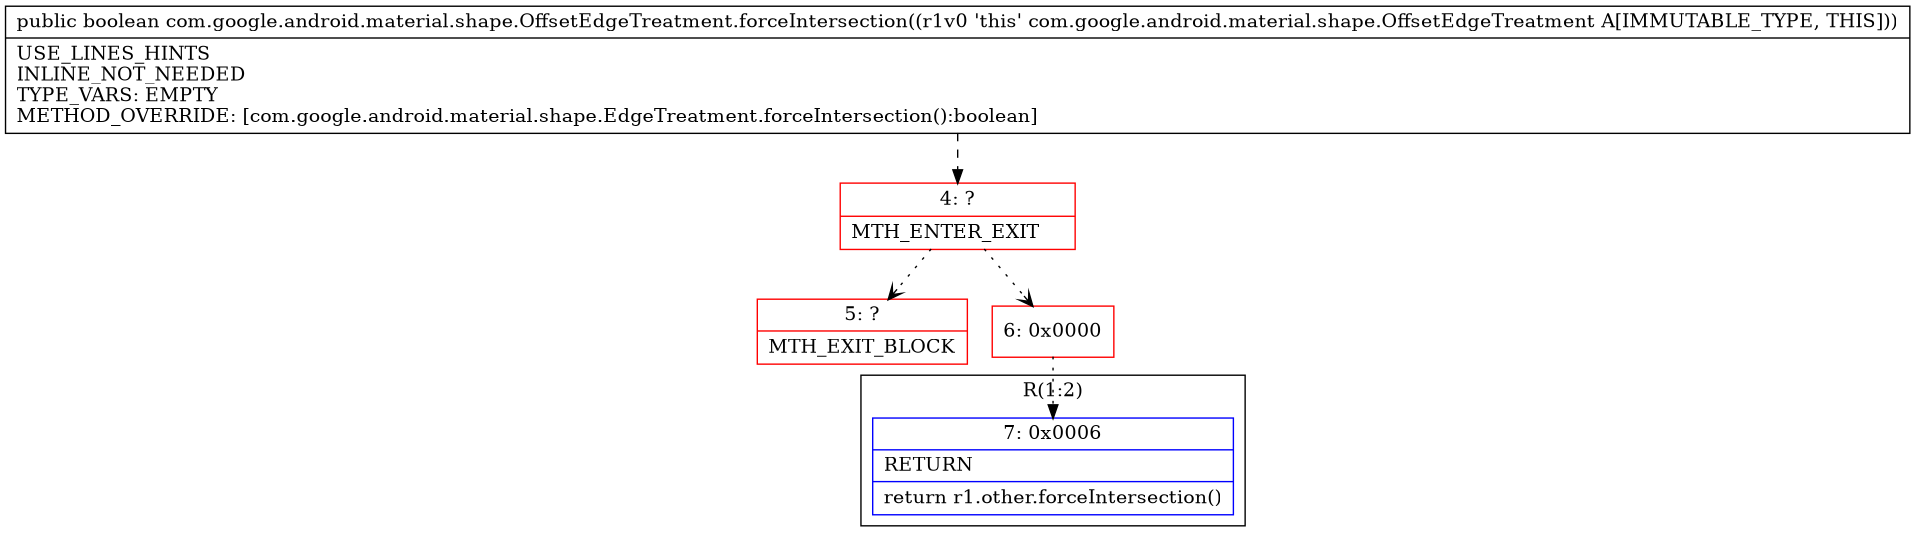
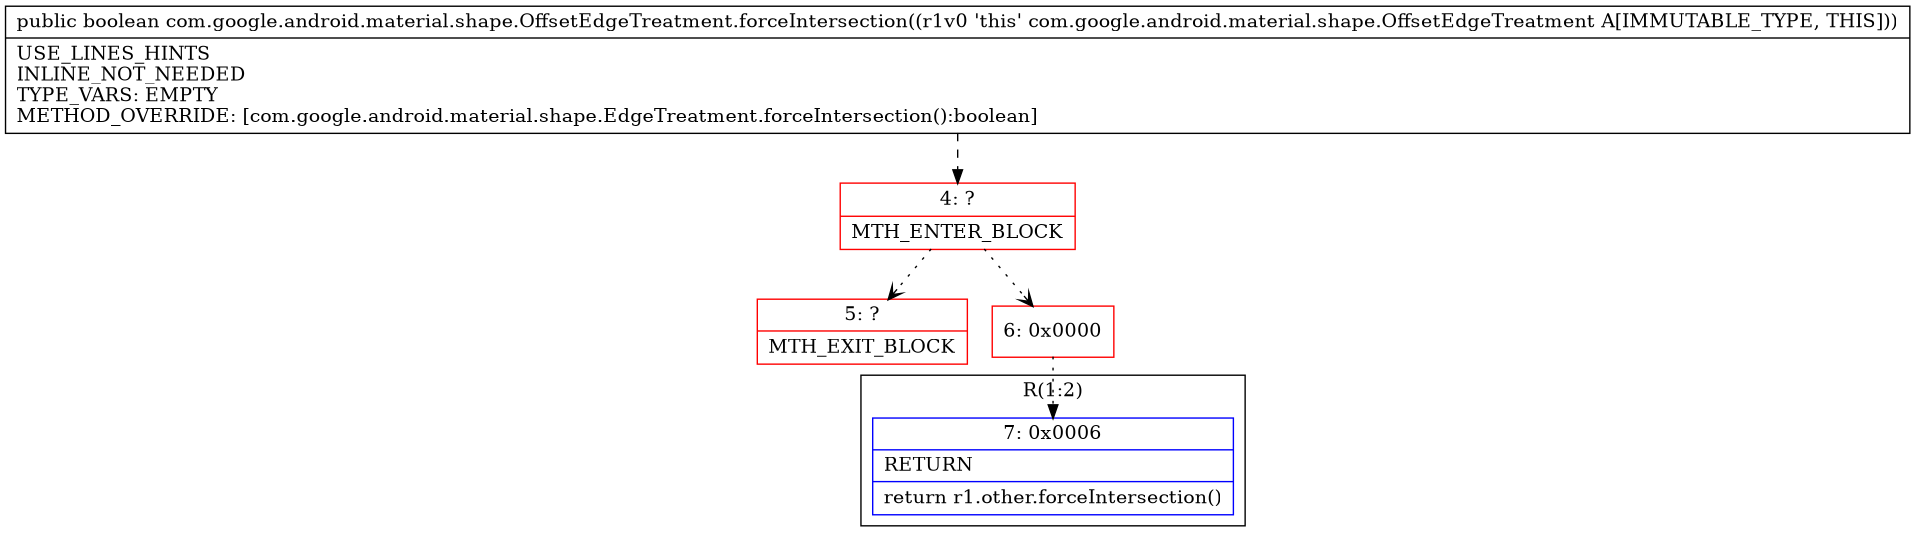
node "4: ?": text "MTH_ENTER_EXIT" -> "MTH_ENTER_BLOCK"
